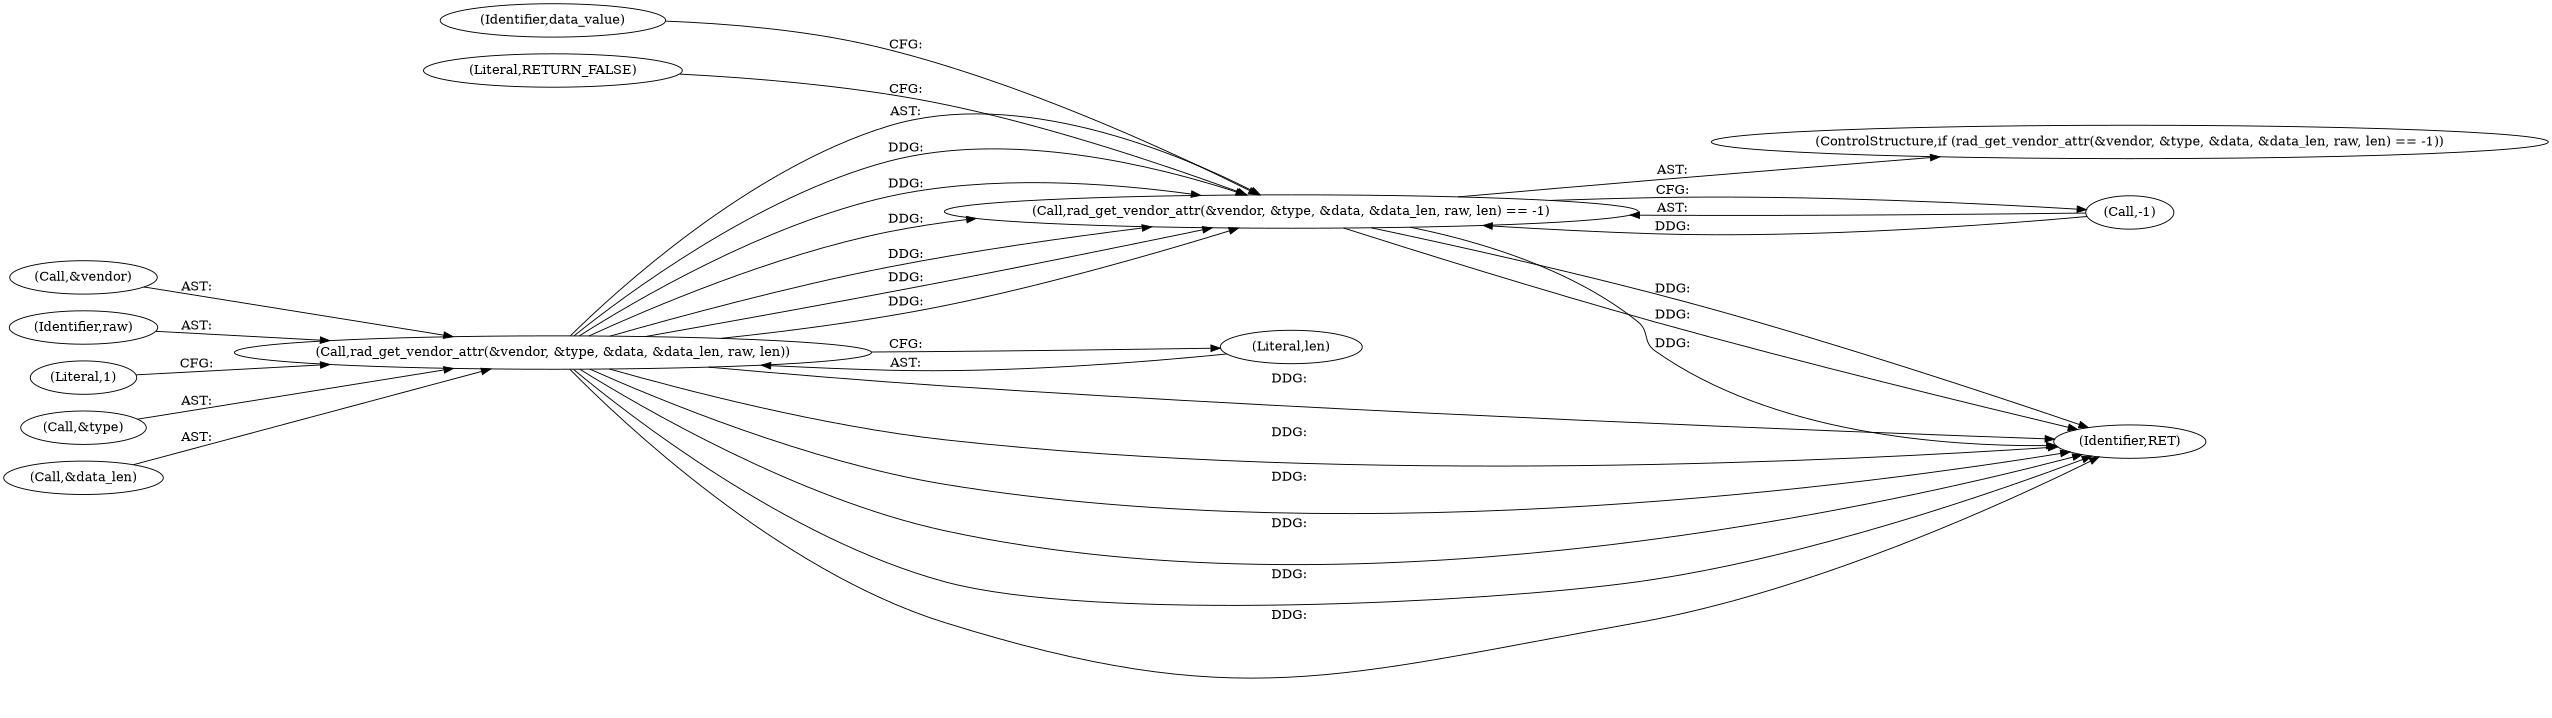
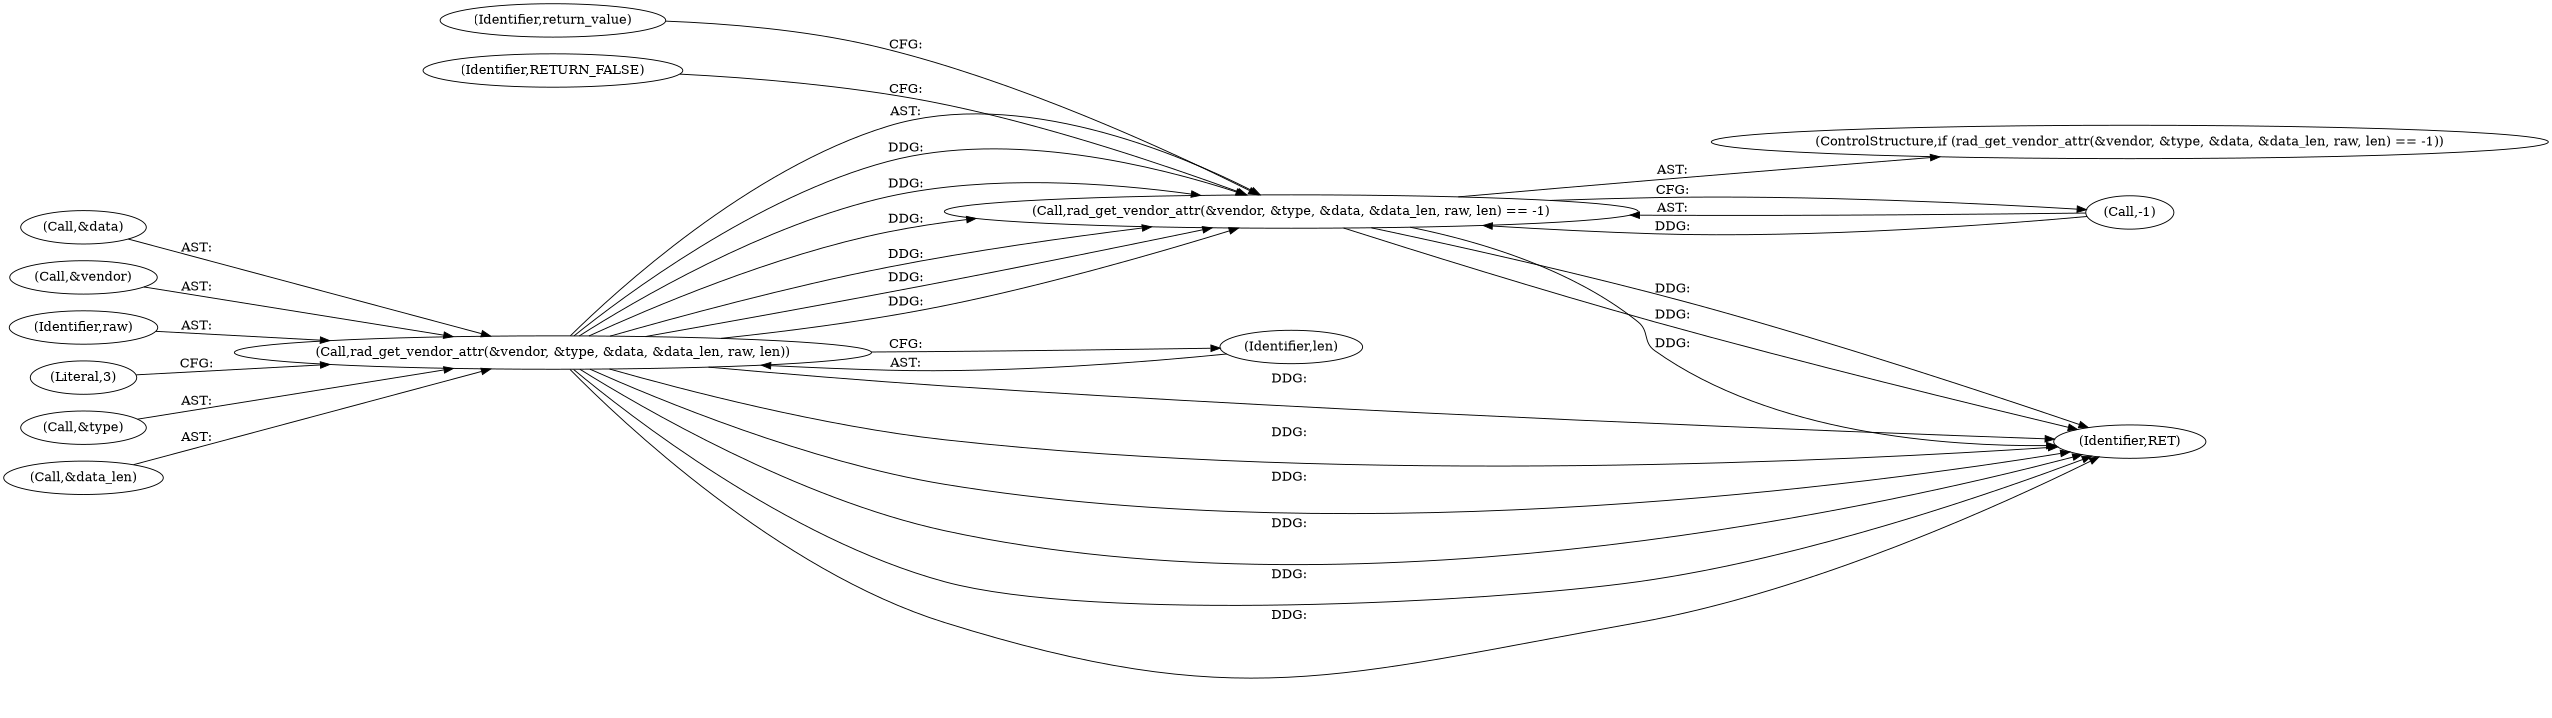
node "(Identifier,data_value)": label "(Identifier,data_value)" -> "(Identifier,return_value)"
node "(Literal,RETURN_FALSE)": label "(Literal,RETURN_FALSE)" -> "(Identifier,RETURN_FALSE)"
node "(Call,&data)": added
node "(Literal,len)": label "(Literal,len)" -> "(Identifier,len)"
node "(Literal,1)": label "(Literal,1)" -> "(Literal,3)"
